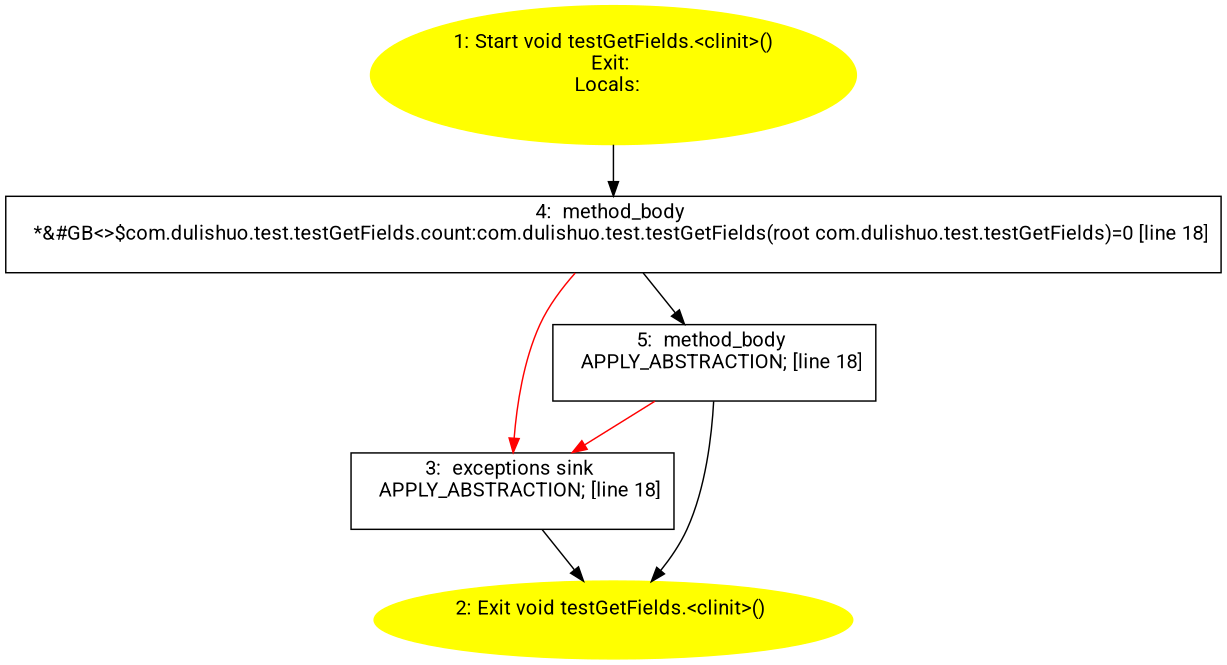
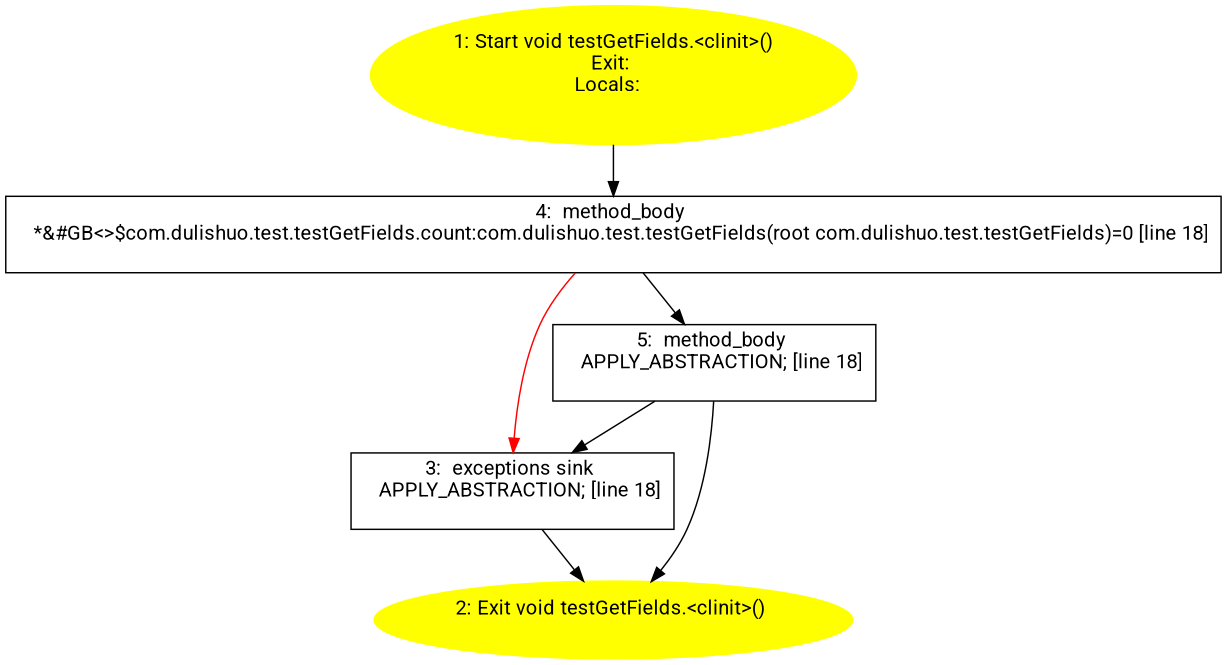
edge "5:  method_body APPLY_ABSTRACTION; [line 18]" -> "3:  exceptions sink APPLY_ABSTRACTION; [line 18]": color red -> black
